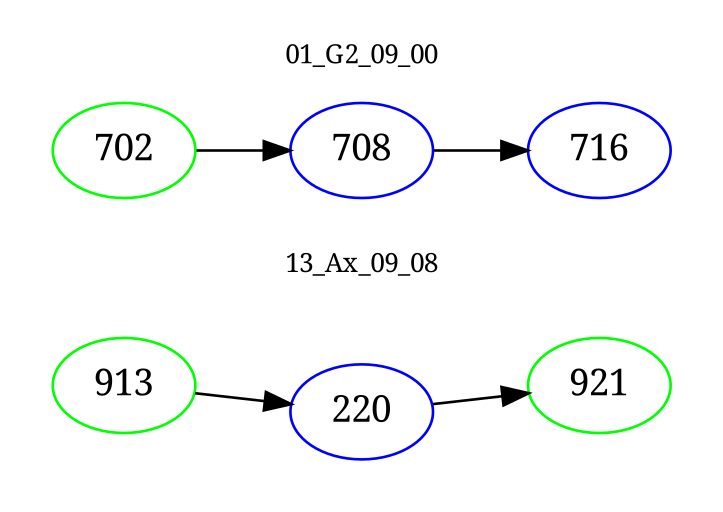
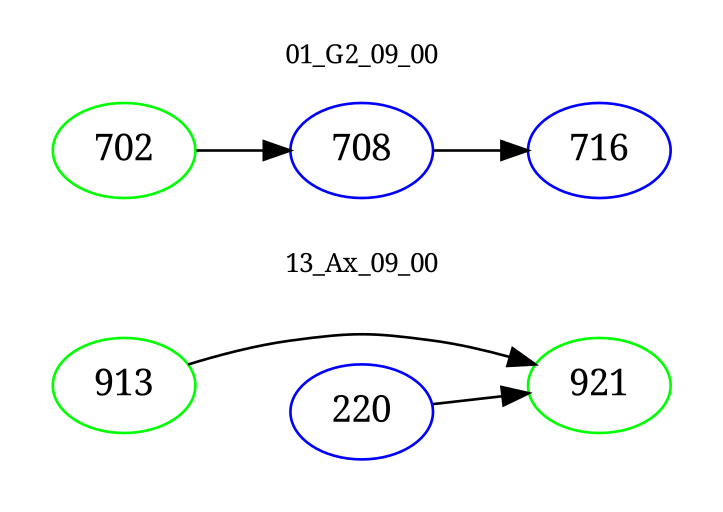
cluster "13_Ax_09_08": label "13_Ax_09_08" -> "13_Ax_09_00"
edge "913" -> "220": now "913" -> "921"
